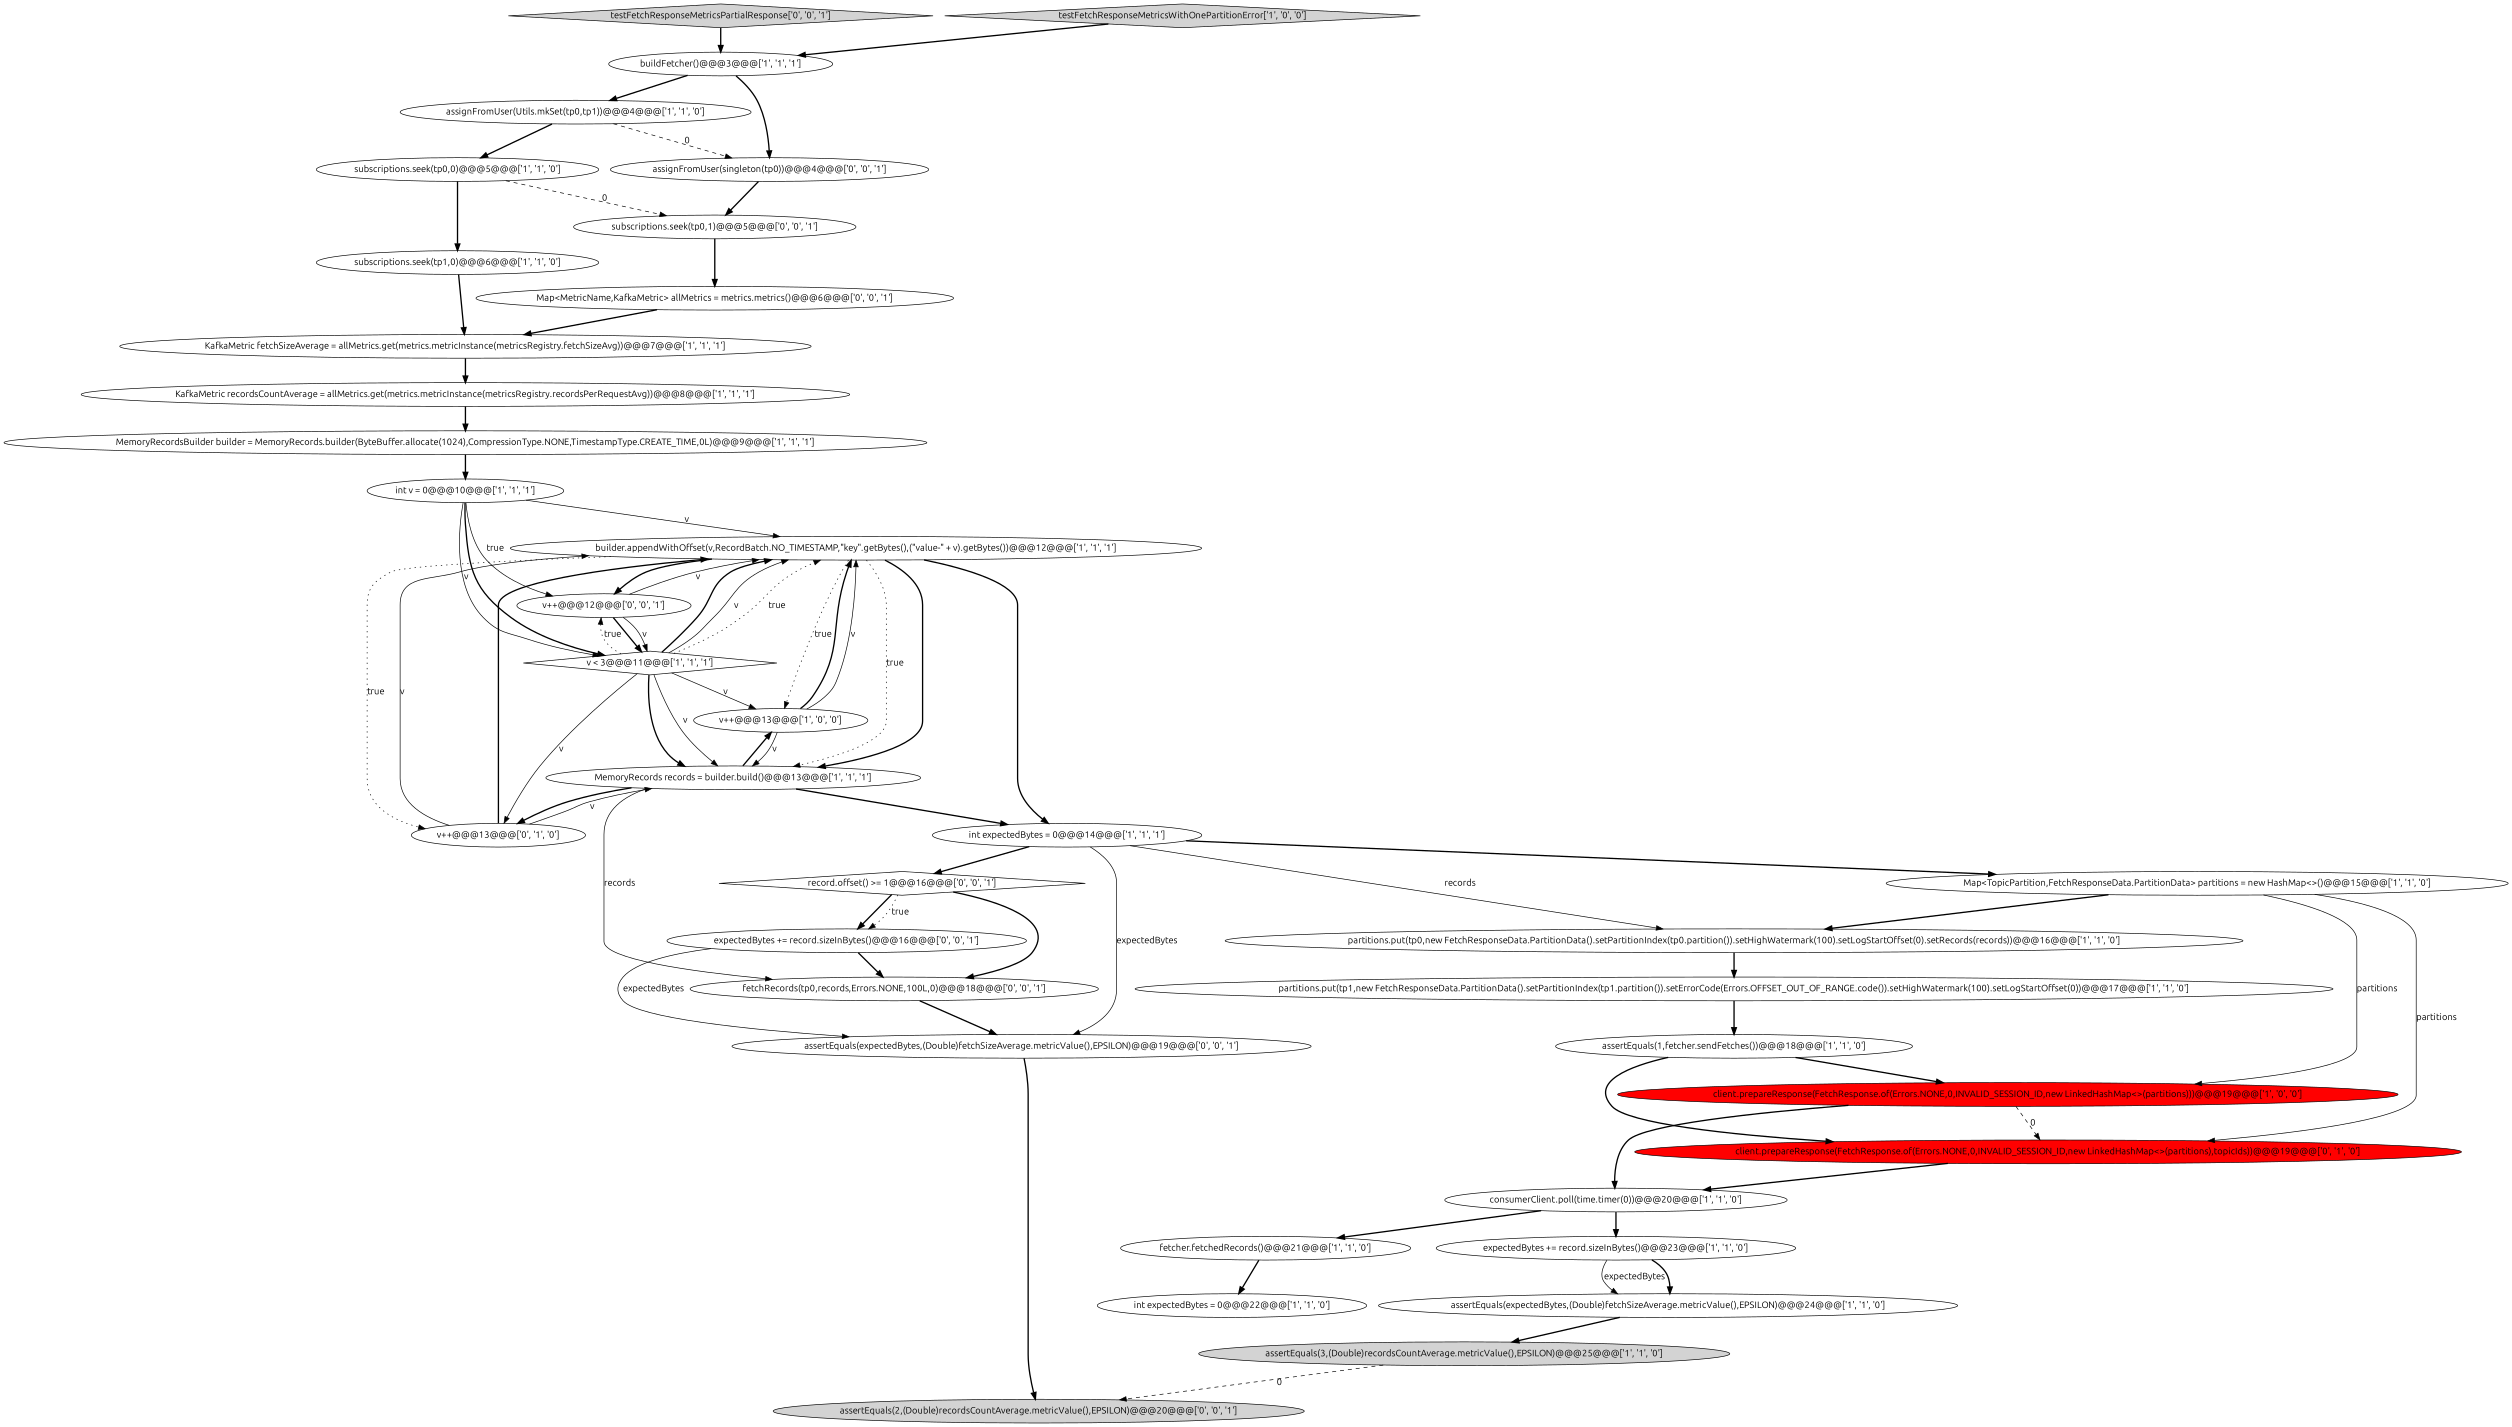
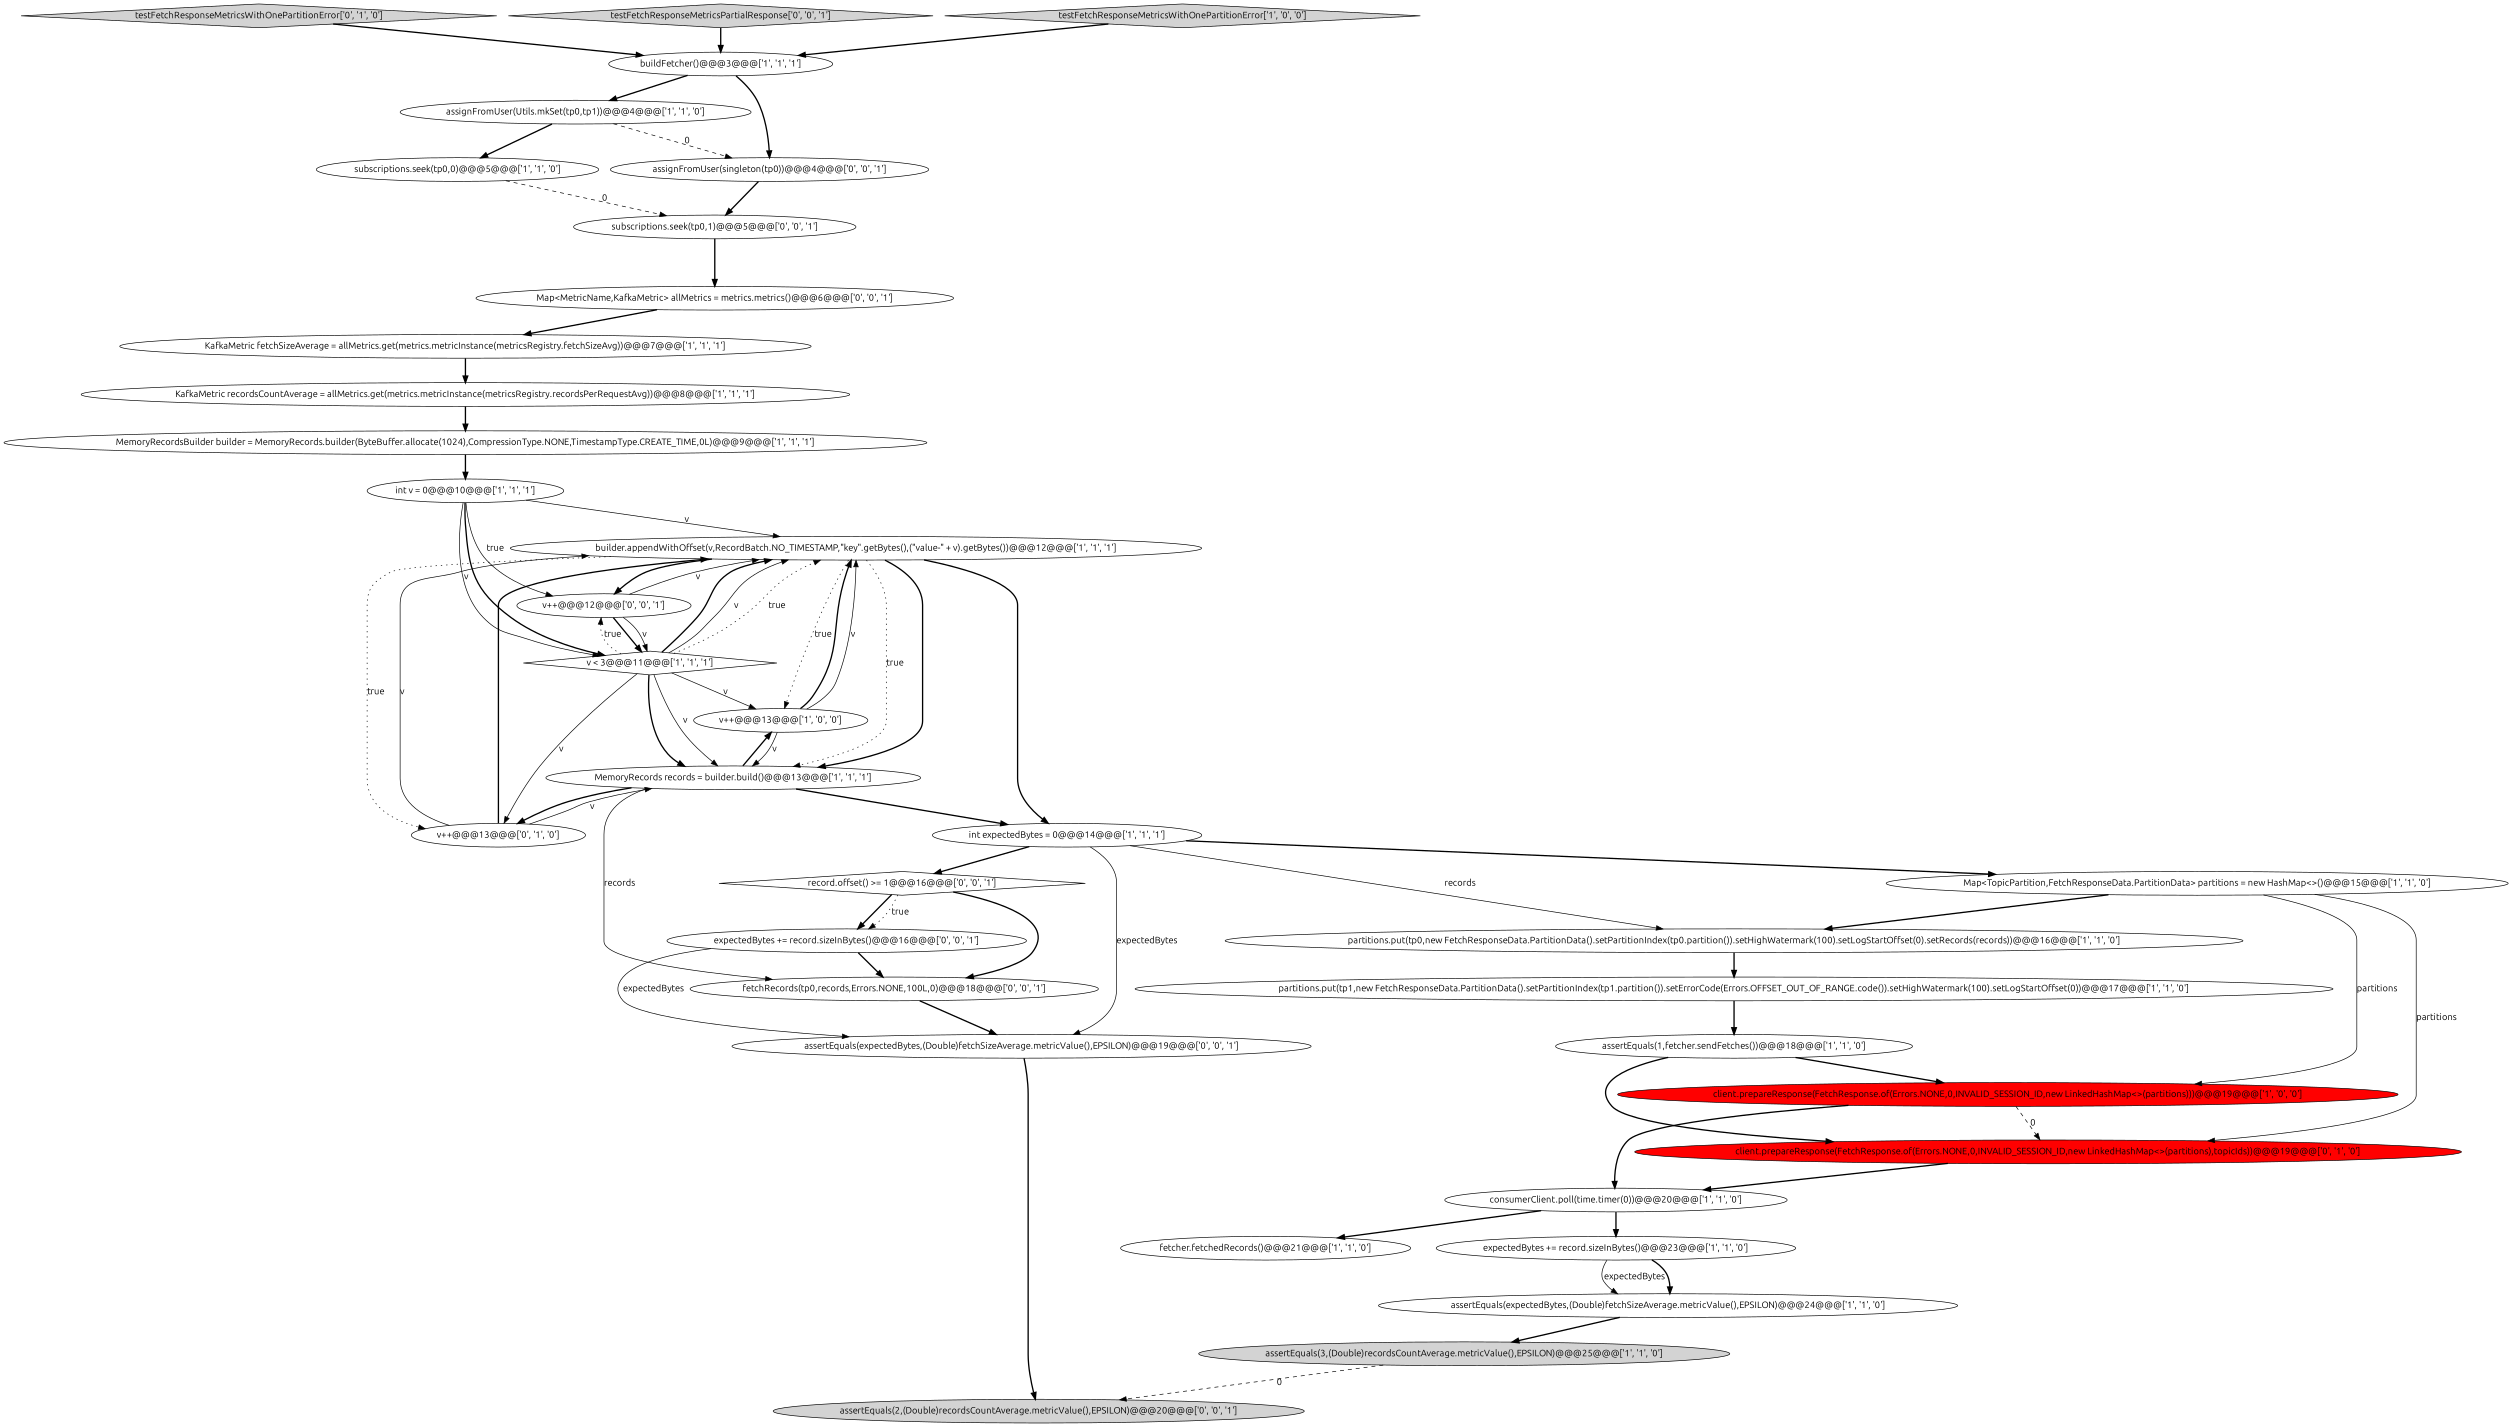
node "testFetchResponseMetricsWithOnePartitionError['0', '1', '0']": added
node "subscriptions.seek(tp1,0)@@@6@@@['1', '1', '0']": removed
node "int expectedBytes = 0@@@22@@@['1', '1', '0']": removed
